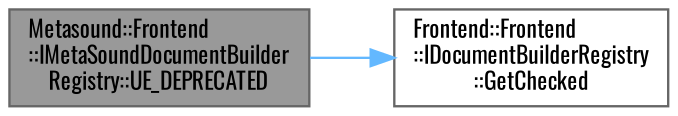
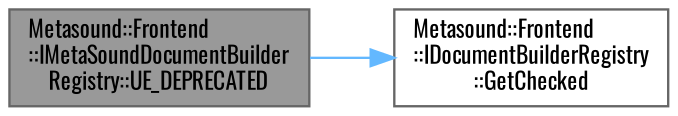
node "Frontend::Frontend ::IDocumentBuilderRegistry ::GetChecked": label "Frontend::Frontend ::IDocumentBuilderRegistry ::GetChecked" -> "Metasound::Frontend ::IDocumentBuilderRegistry ::GetChecked"
